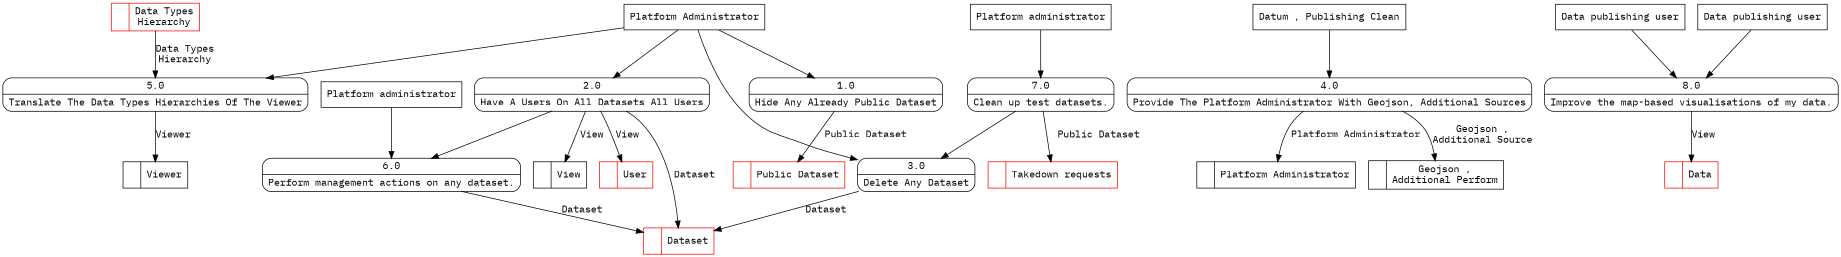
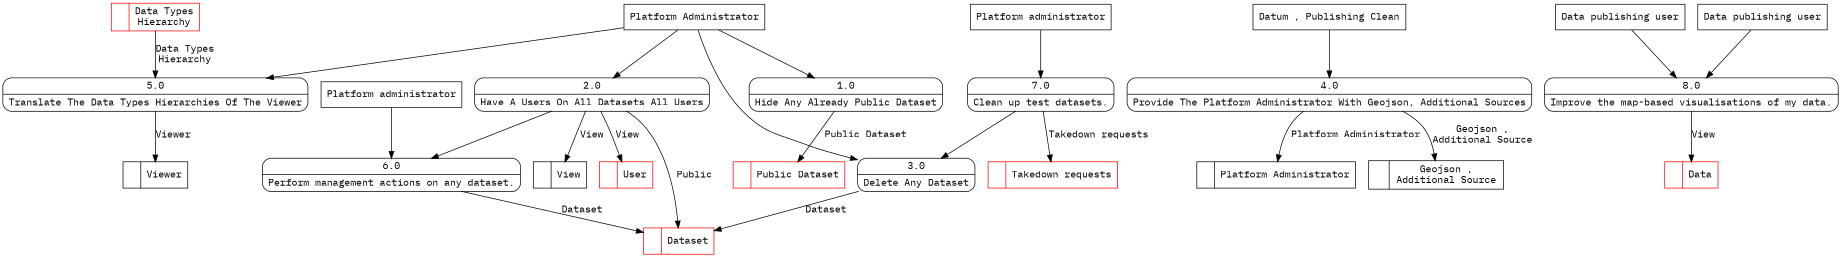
edge "7.0" -> "Takedown requests": label "Public Dataset" -> "Takedown requests"
edge "2.0" -> "Dataset": label "Dataset" -> "Public"
node "Geojson ,": text "Additional Perform" -> "Additional Source"
